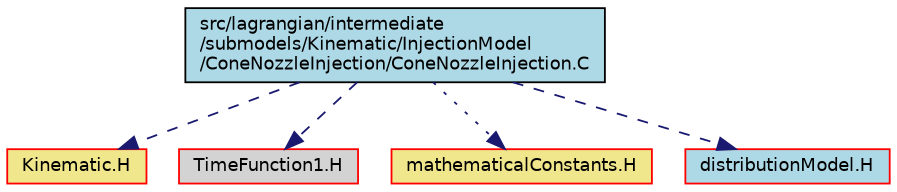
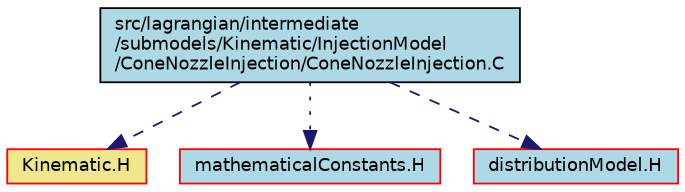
node "TimeFunction1.H": removed
node "mathematicalConstants.H": fillcolor khaki -> lightblue
